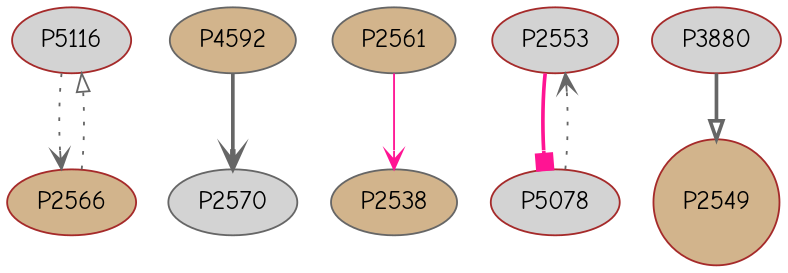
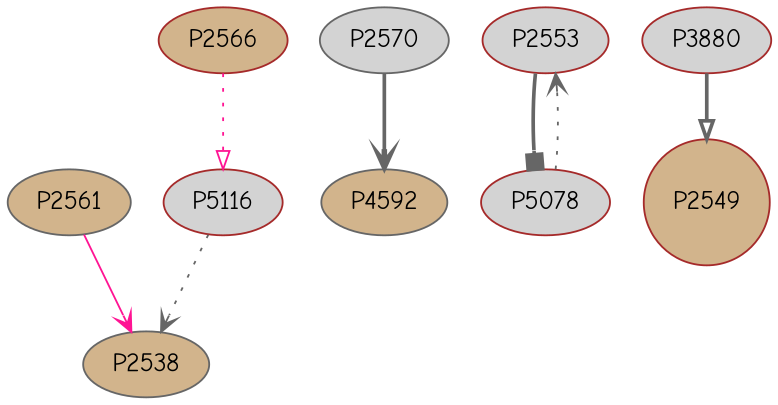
edge "P5116" -> "P2566": now "P5116" -> "P2538"
edge "P4592" -> "P2570": reversed
edge "P2553" -> "P5078": color deeppink -> gray40
edge "P2566" -> "P5116": color gray40 -> deeppink
